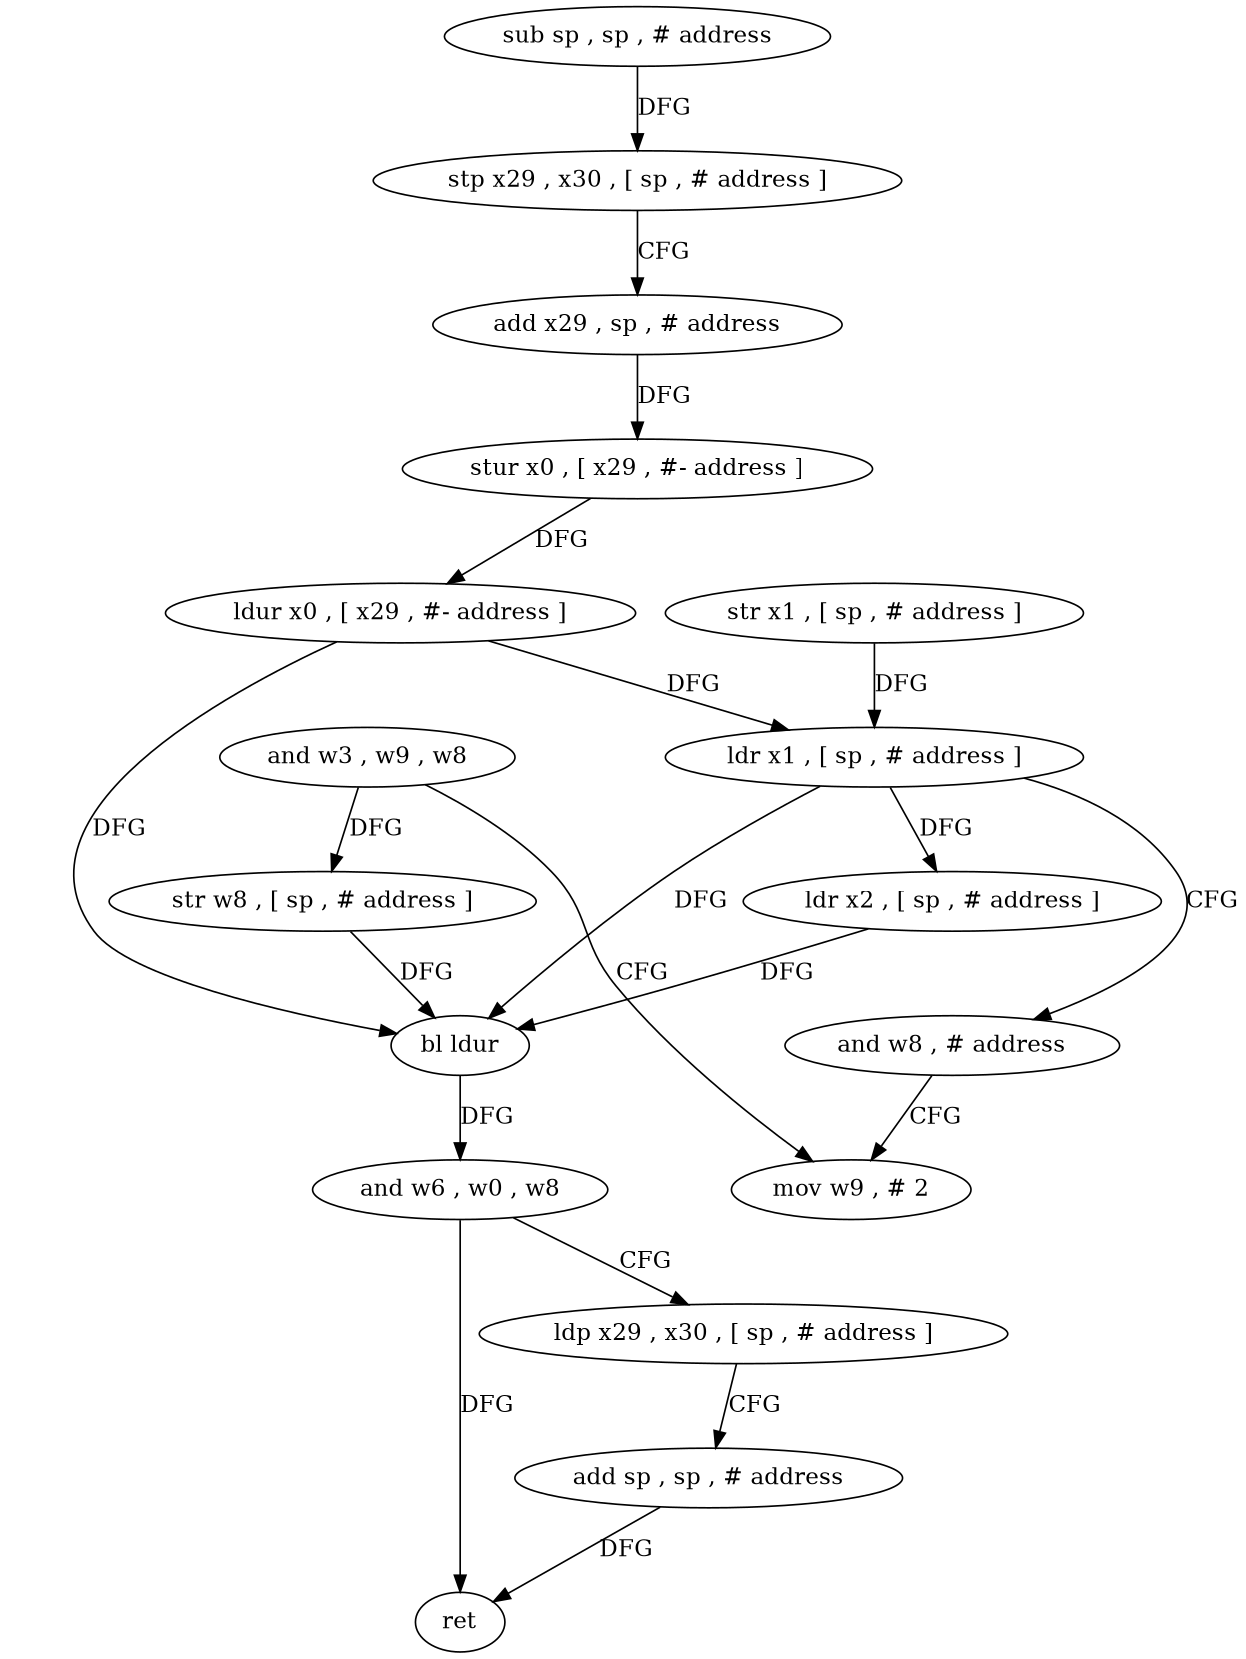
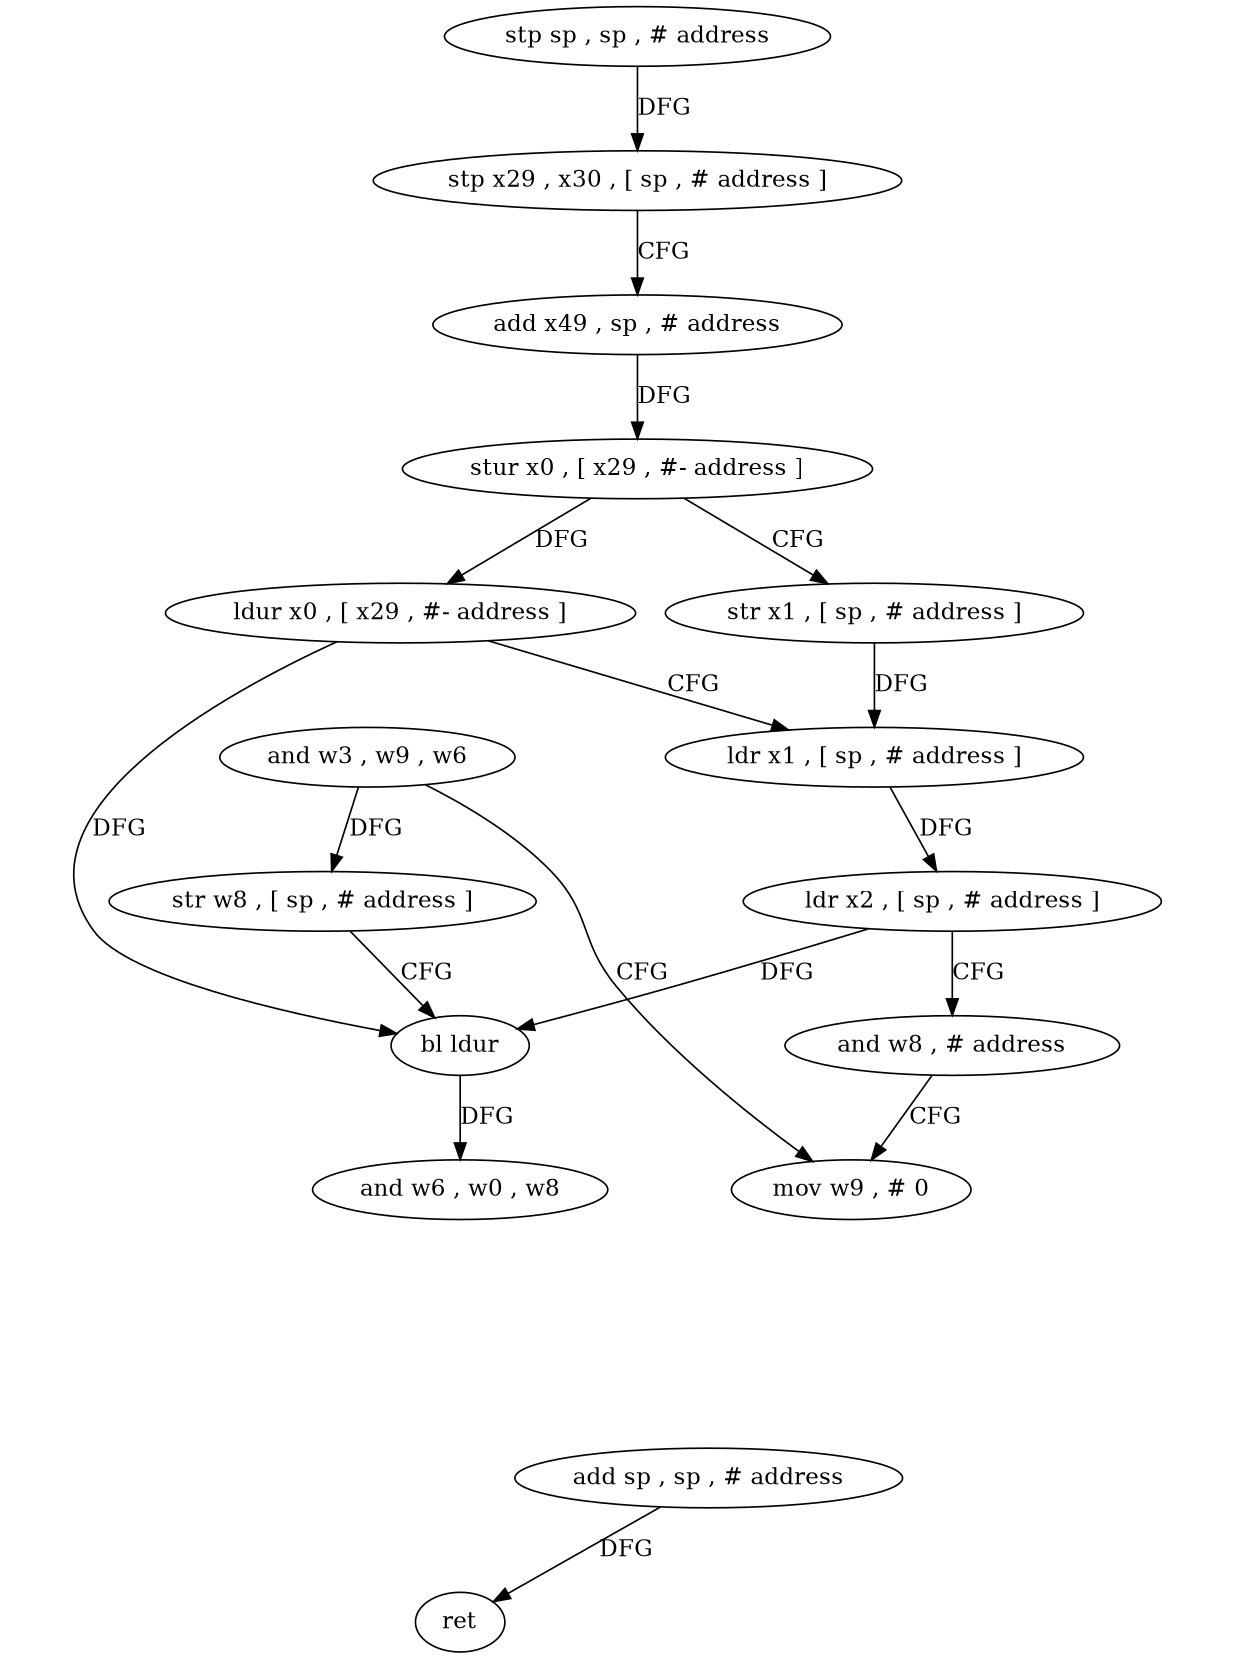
node "sub sp , sp , # address": label "sub sp , sp , # address" -> "stp sp , sp , # address"
node "add x29 , sp , # address": label "add x29 , sp , # address" -> "add x49 , sp , # address"
edge "stur x0 , [ x29 , #- address ]" -> "str x1 , [ sp , # address ]": added, label "CFG"
edge "ldur x0 , [ x29 , #- address ]" -> "ldr x1 , [ sp , # address ]": label "DFG" -> "CFG"
node "and w3 , w9 , w8": label "and w3 , w9 , w8" -> "and w3 , w9 , w6"
edge "ldr x1 , [ sp , # address ]" -> "bl ldur": removed, label "DFG"
edge "ldr x1 , [ sp , # address ]" -> "and w8 , # address": now "ldr x2 , [ sp , # address ]" -> "and w8 , # address"
edge "str w8 , [ sp , # address ]" -> "bl ldur": label "DFG" -> "CFG"
node "mov w9 , # 2": label "mov w9 , # 2" -> "mov w9 , # 0"
node "ldp x29 , x30 , [ sp , # address ]": removed
edge "and w6 , w0 , w8" -> "ret": removed, label "DFG"
